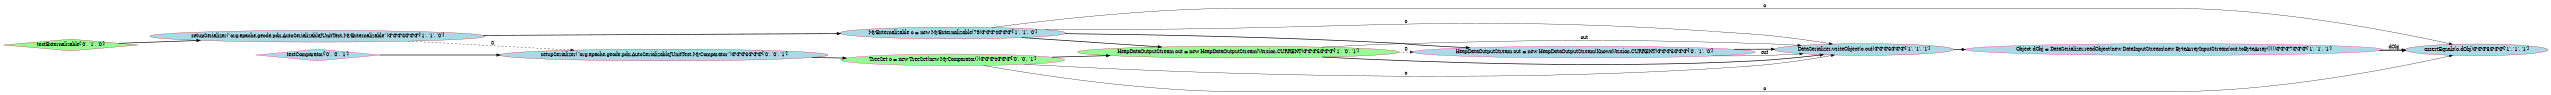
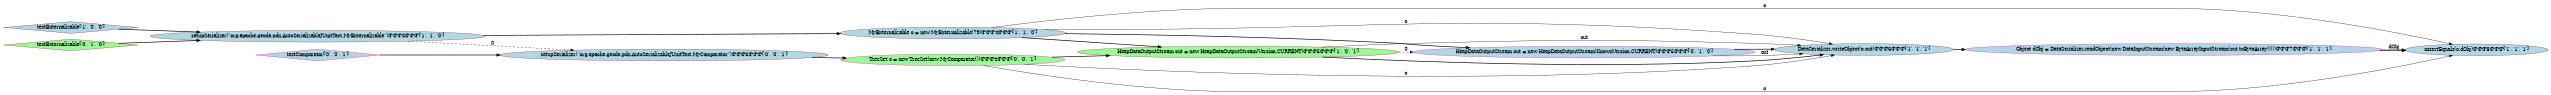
node "testExternalizable['1', '0', '0']": added
